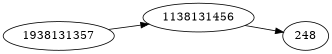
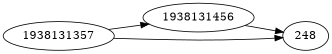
node "1138131456": label "1138131456" -> "1938131456"
edge "1938131357" -> "248": added
